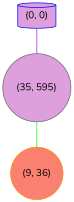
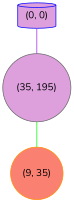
node "(35, 595)": label "(35, 595)" -> "(35, 195)"
node "(9, 36)": label "(9, 36)" -> "(9, 35)"
